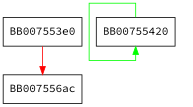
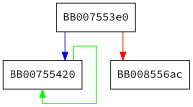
edge "BB007553e0" -> "BB00755420": added
node "BB007556ac": label "BB007556ac" -> "BB008556ac"
